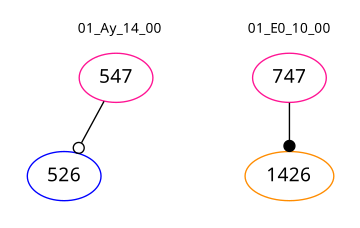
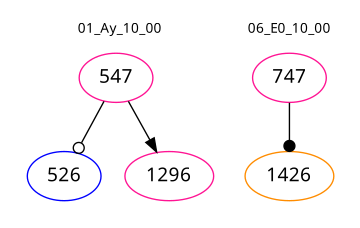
cluster "01_Ay_14_00": label "01_Ay_14_00" -> "01_Ay_10_00"
cluster "01_E0_10_00": label "01_E0_10_00" -> "06_E0_10_00"
node "1296": added
